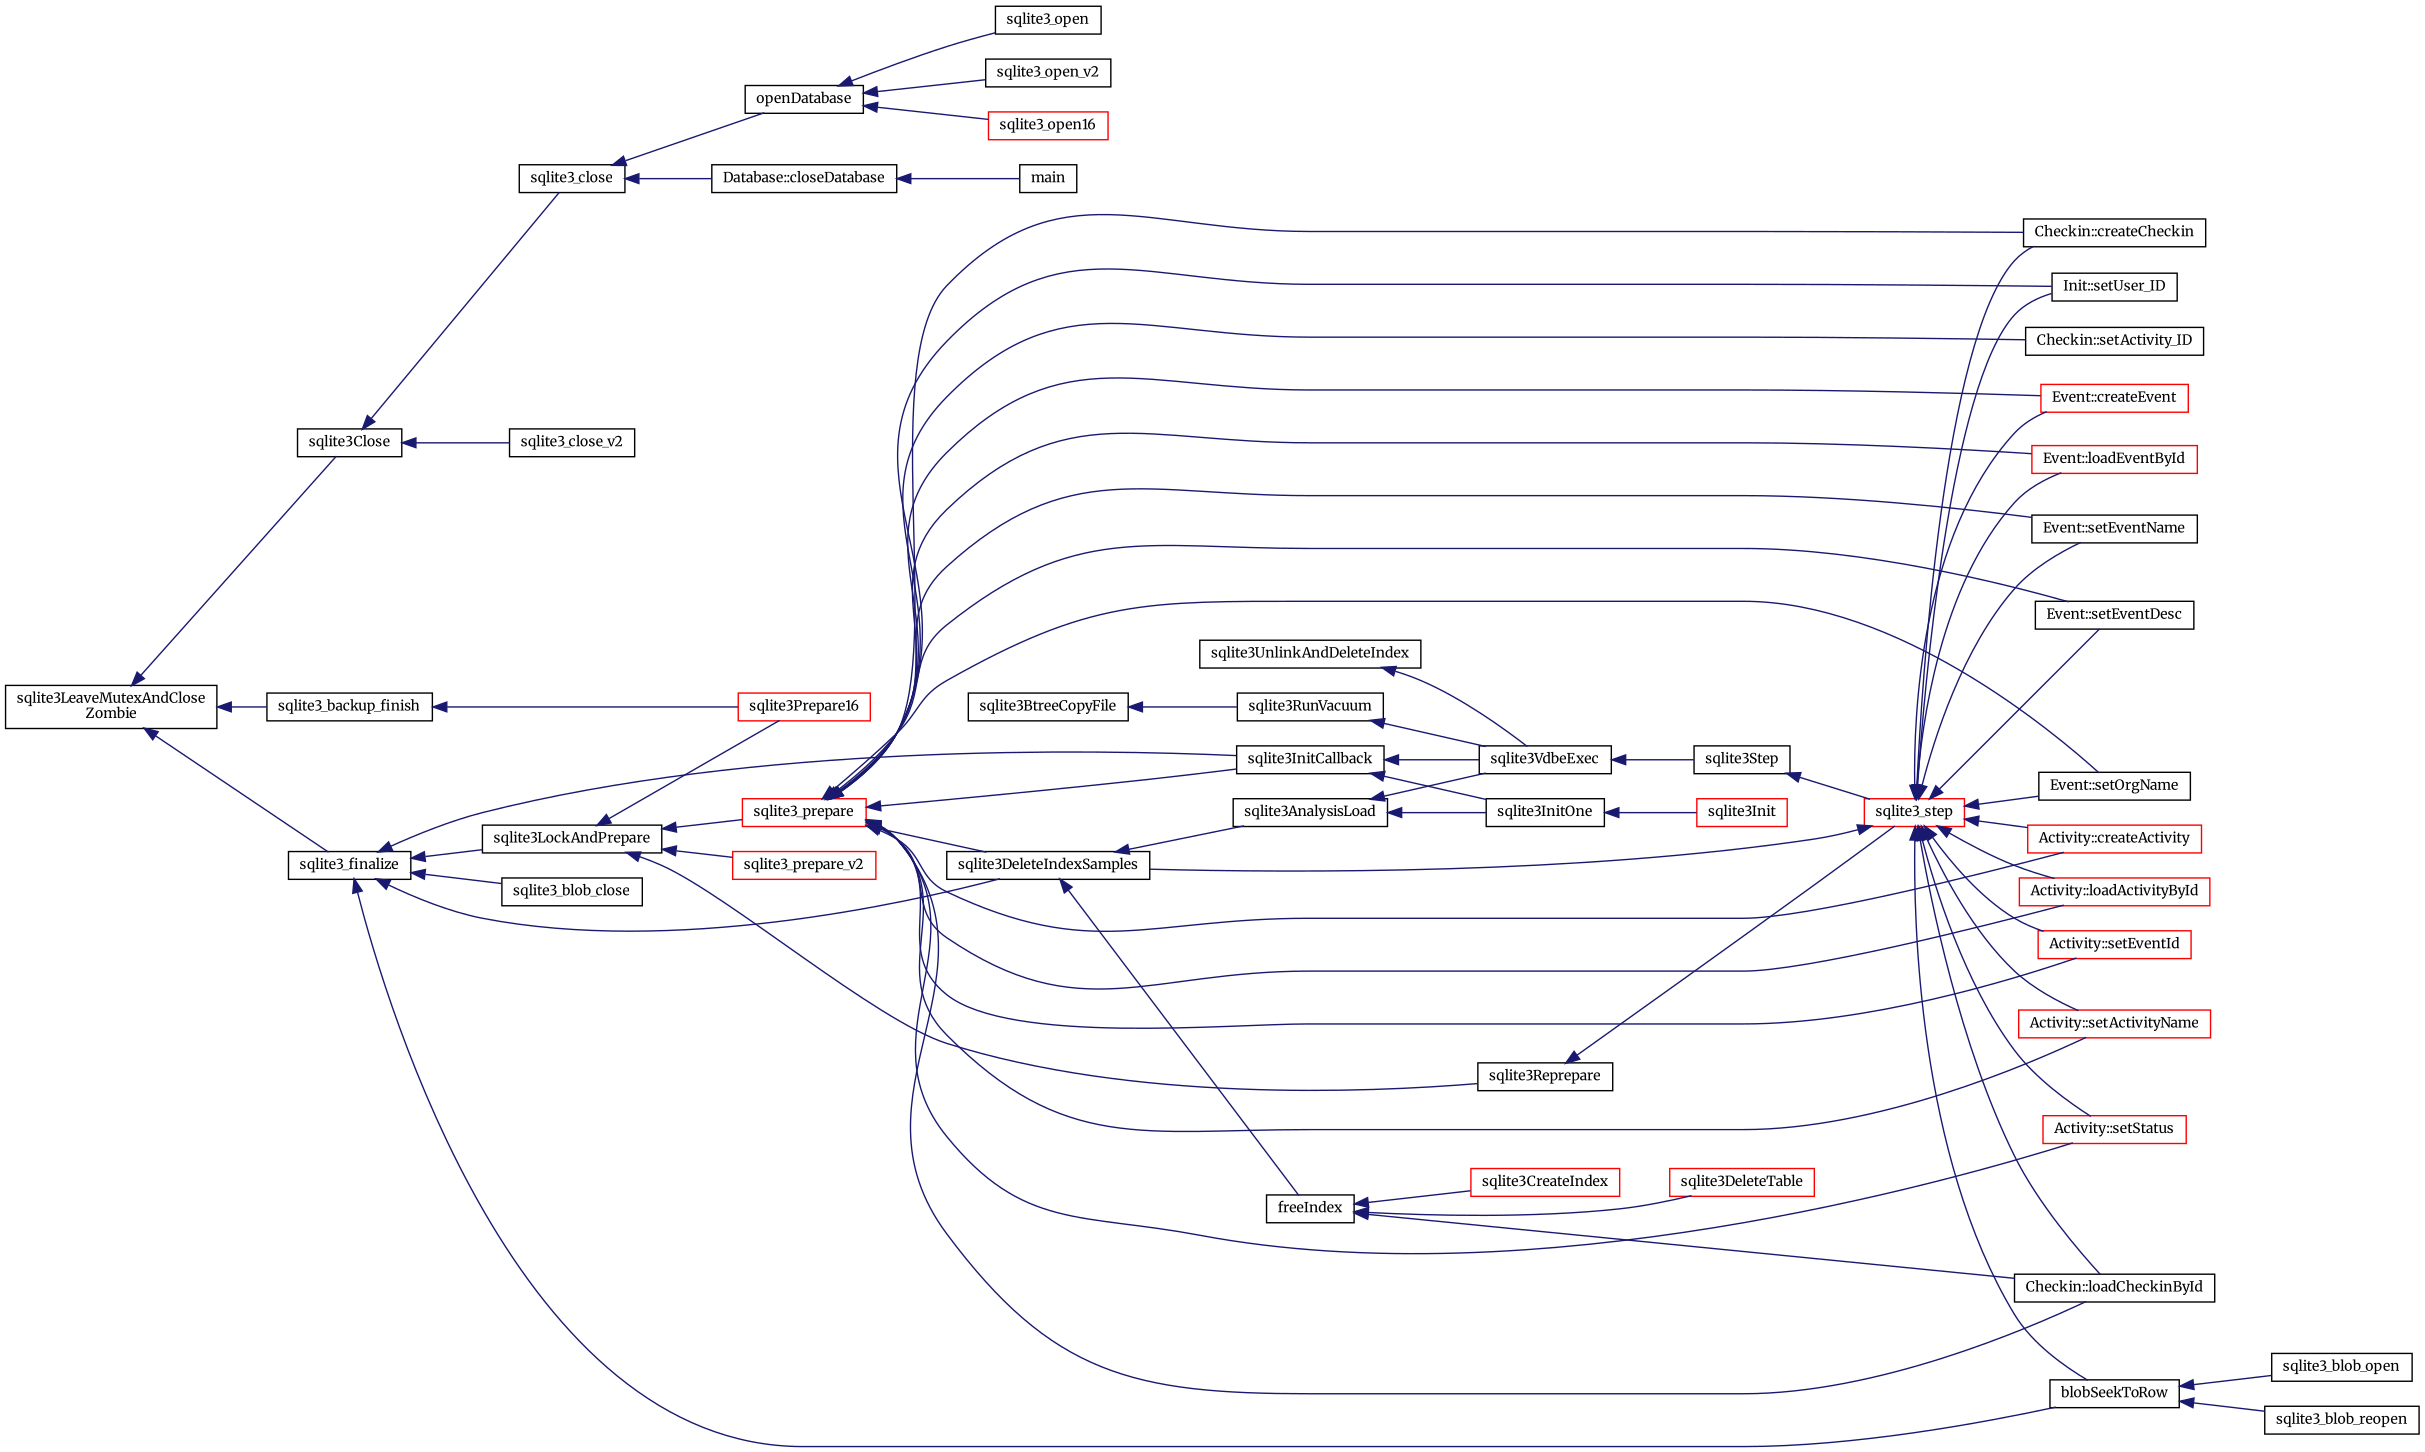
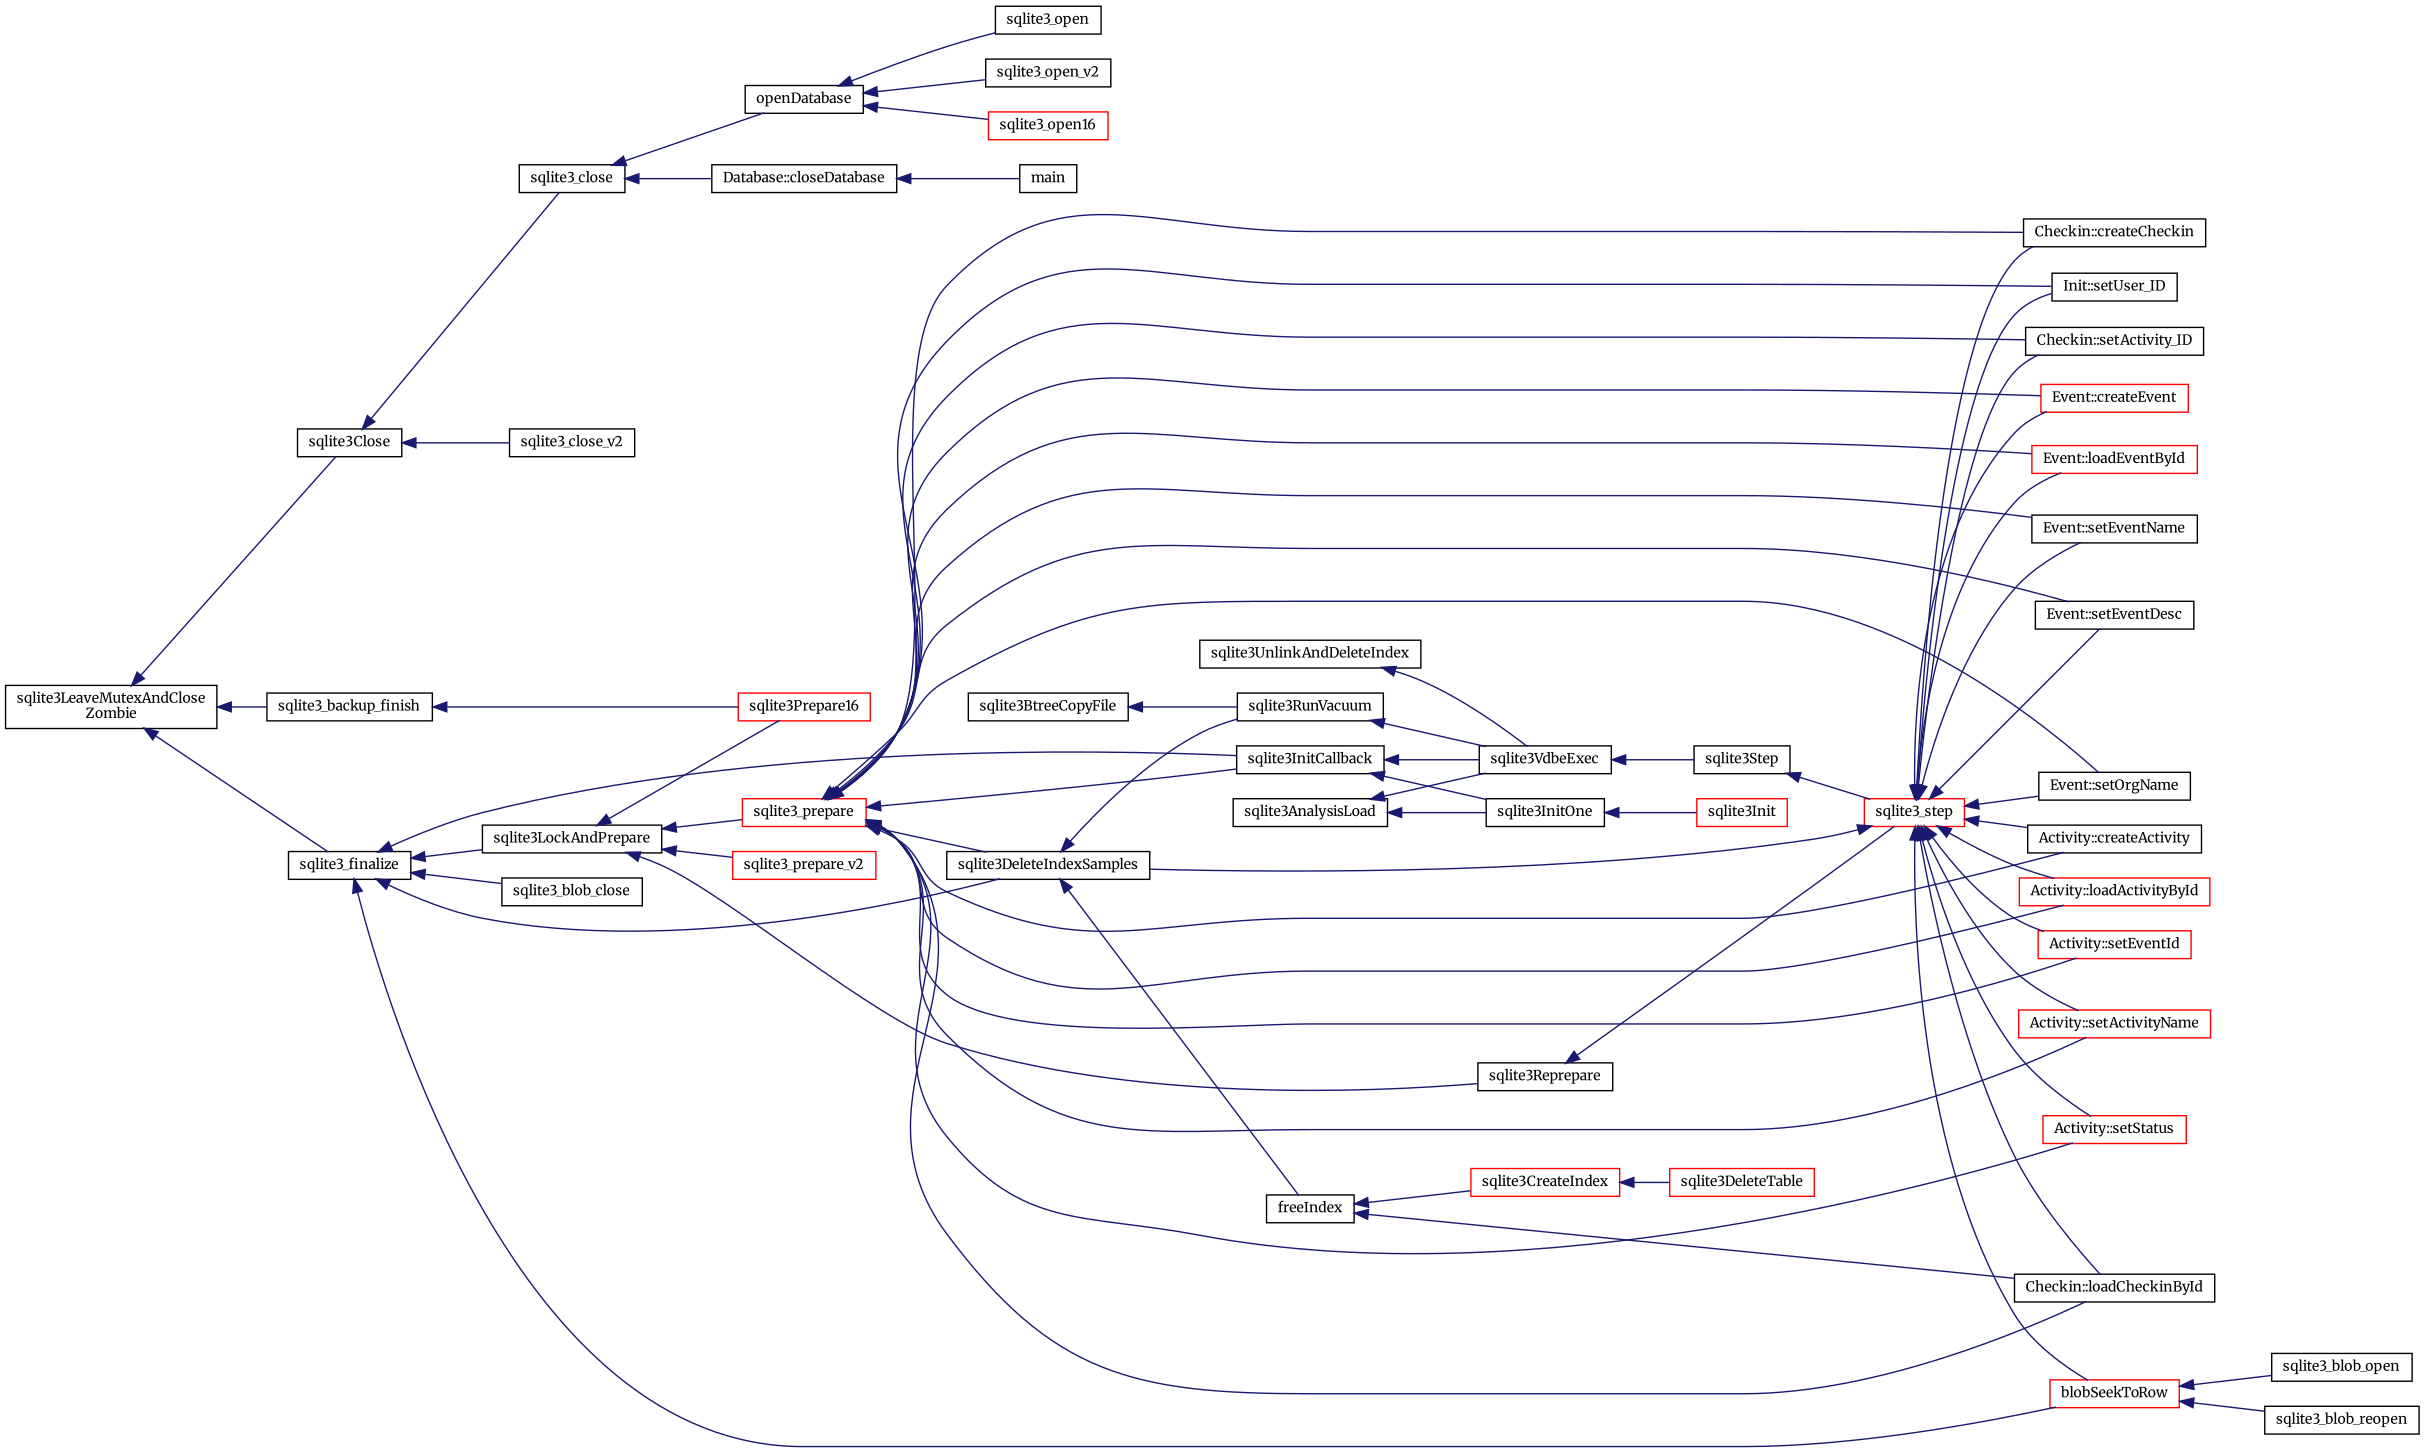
edge "Checkin::setActivity_ID" -> "sqlite3_step": added
edge "sqlite3AnalysisLoad" -> "sqlite3DeleteIndexSamples": now "sqlite3RunVacuum" -> "sqlite3DeleteIndexSamples"
node "Activity::createActivity": color red -> black
edge "sqlite3DeleteTable" -> "freeIndex": now "sqlite3DeleteTable" -> "sqlite3CreateIndex"
node "blobSeekToRow": color black -> red
